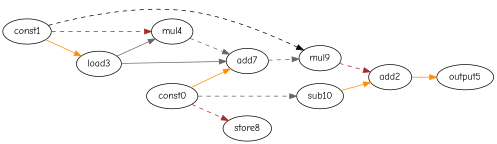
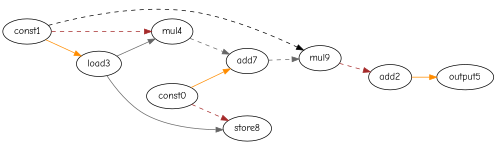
edge "load3" -> "add7": now "load3" -> "store8"
node "sub10": removed
